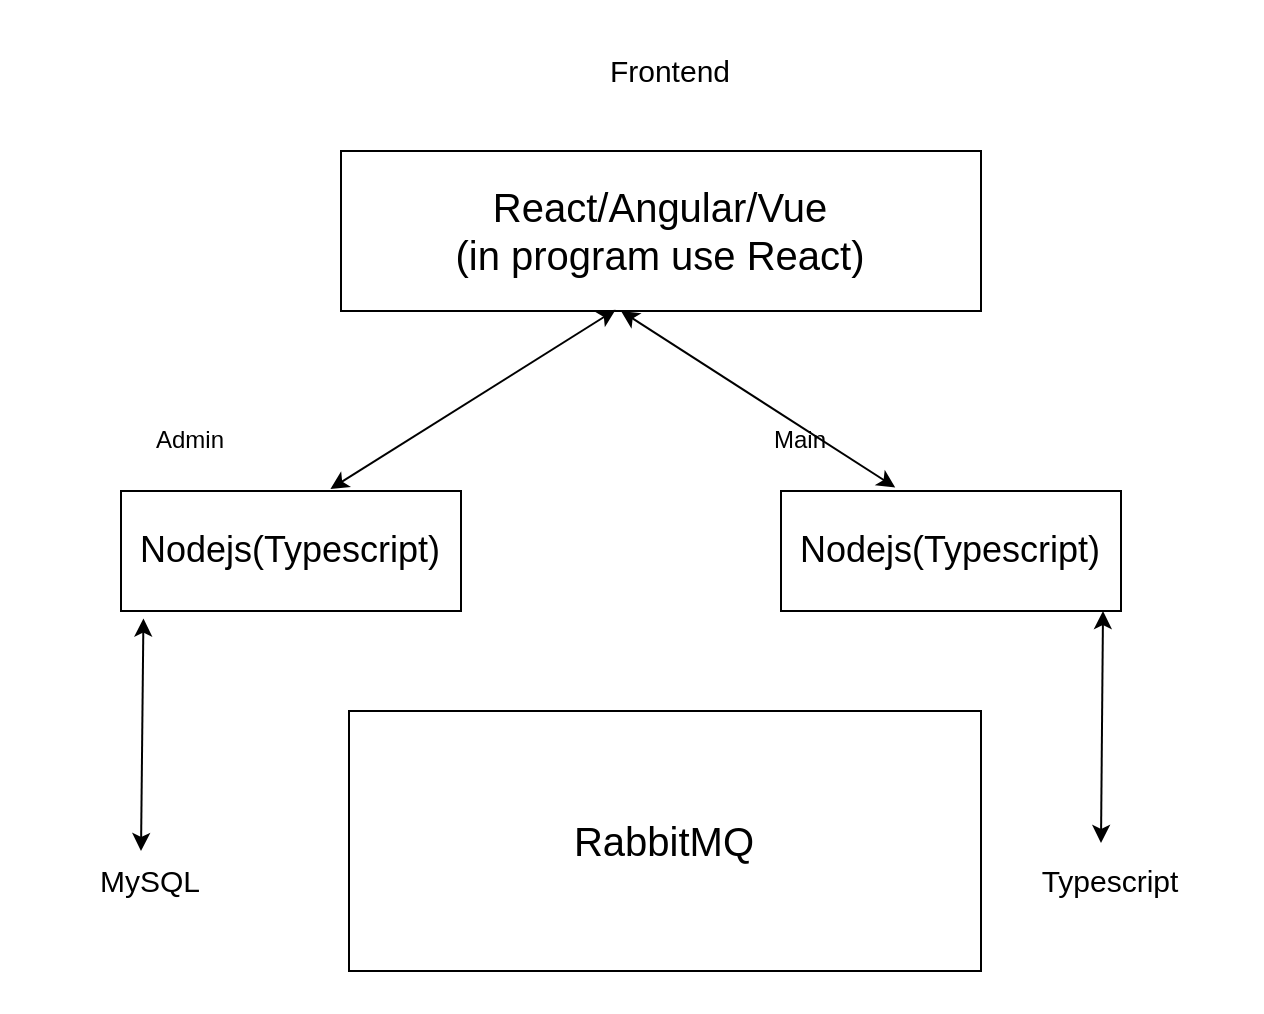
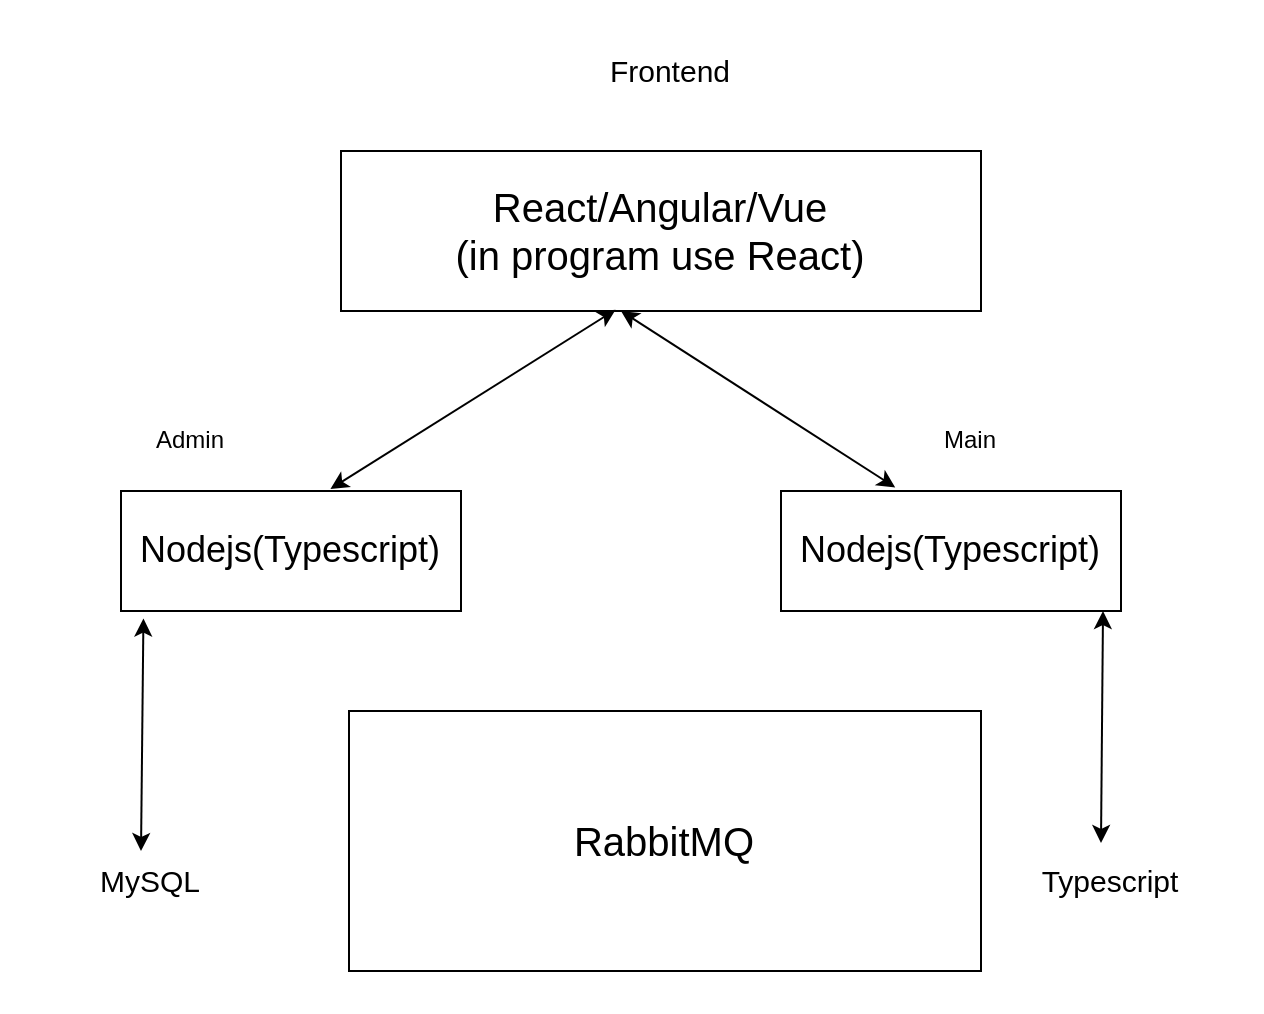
node "Main": moved (801, 441) -> (971, 441)
